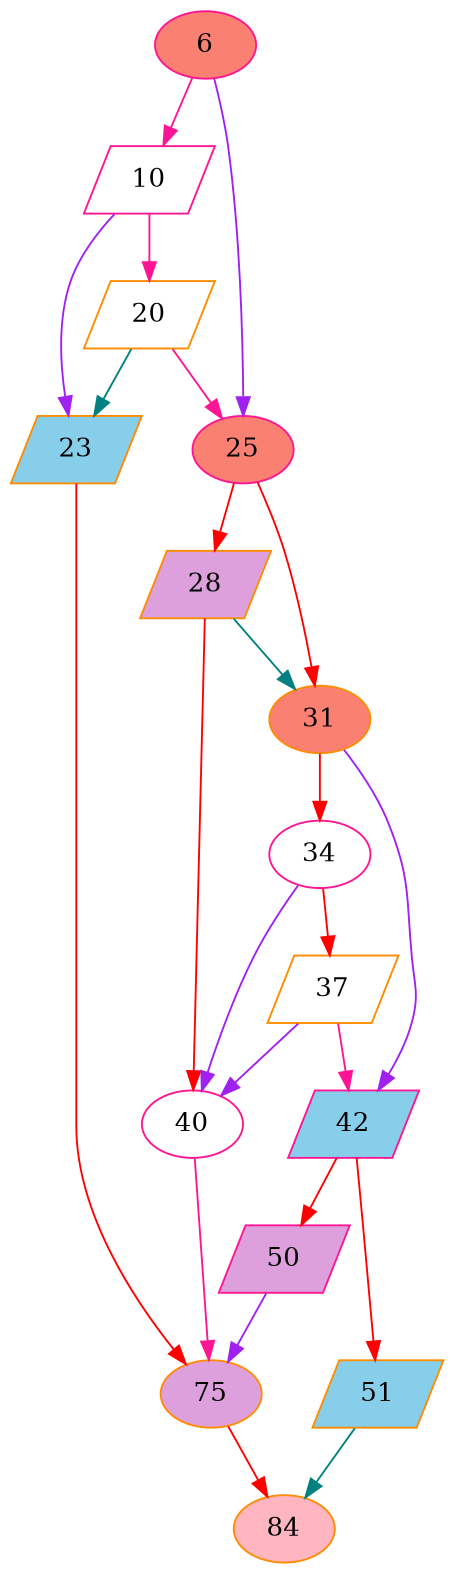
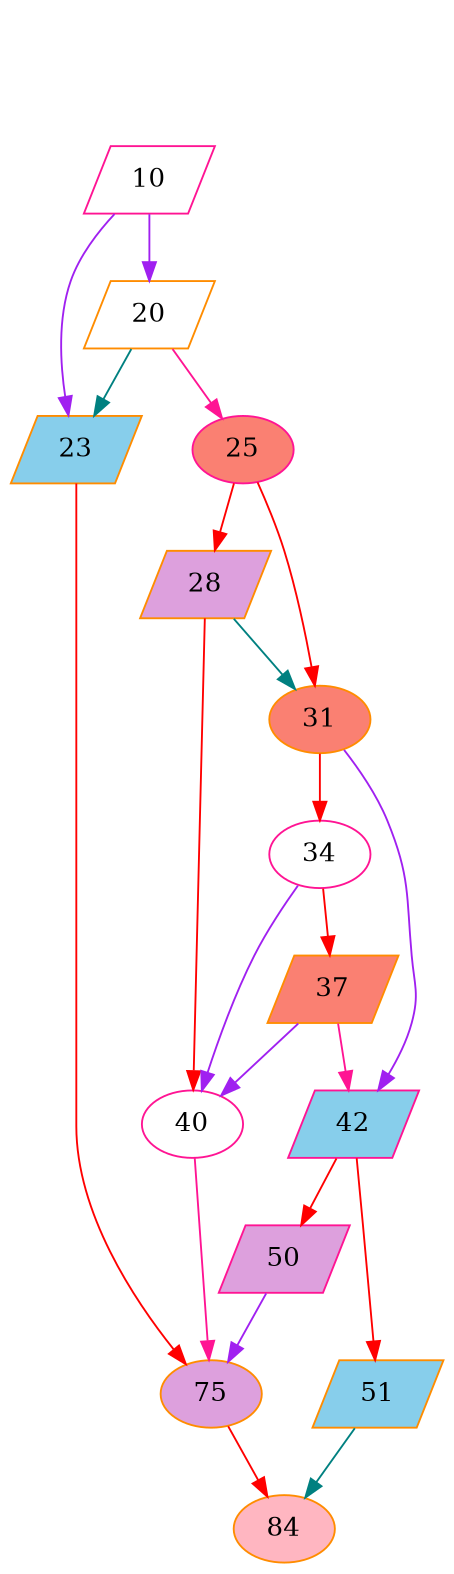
node "6": removed
edge "10" -> "20": color deeppink -> purple
node "37": fillcolor white -> salmon
